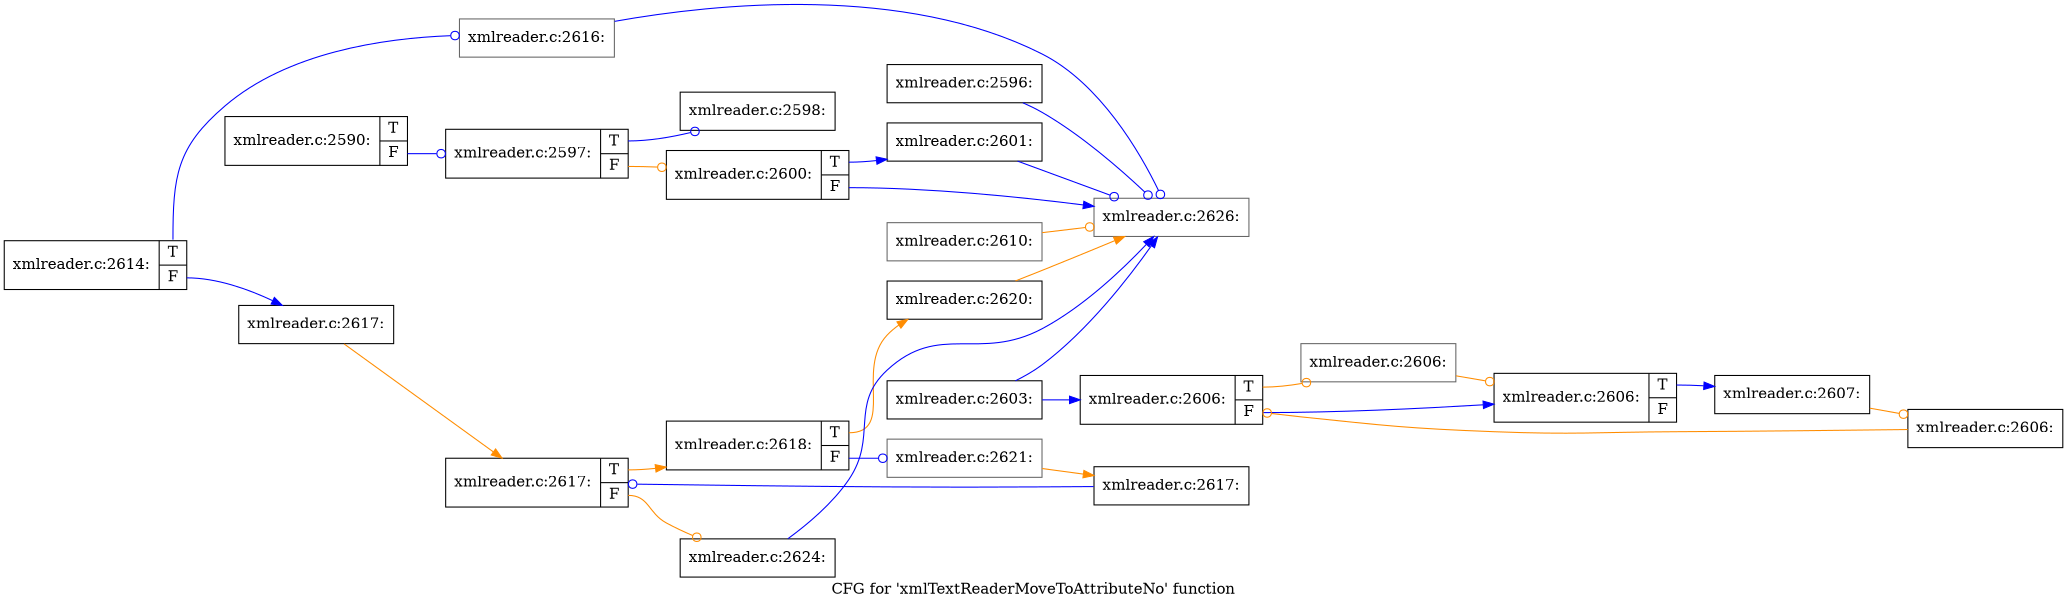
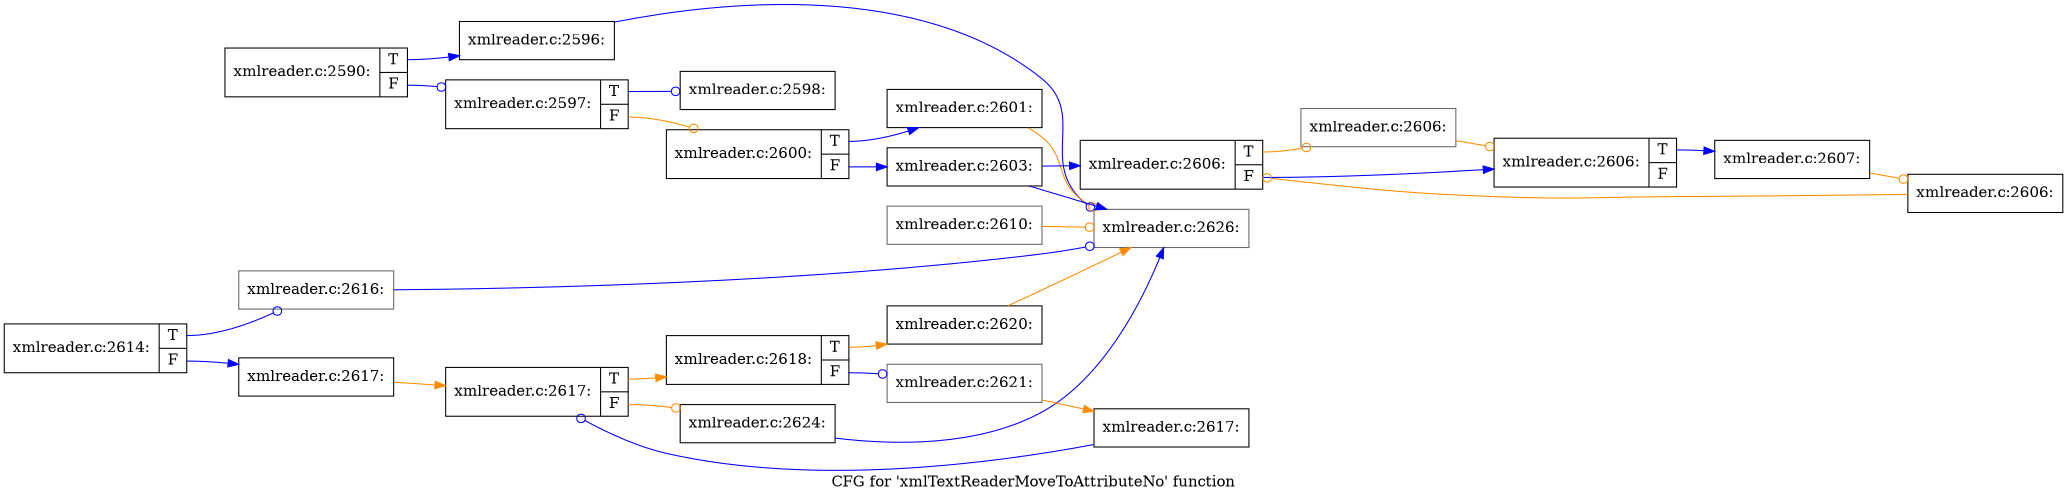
edge "xmlreader.c:2590:" -> "xmlreader.c:2596:": added
edge "xmlreader.c:2601:" -> "xmlreader.c:2626:": color blue -> darkorange
edge "xmlreader.c:2600:" -> "xmlreader.c:2626:": now "xmlreader.c:2600:" -> "xmlreader.c:2603:"
